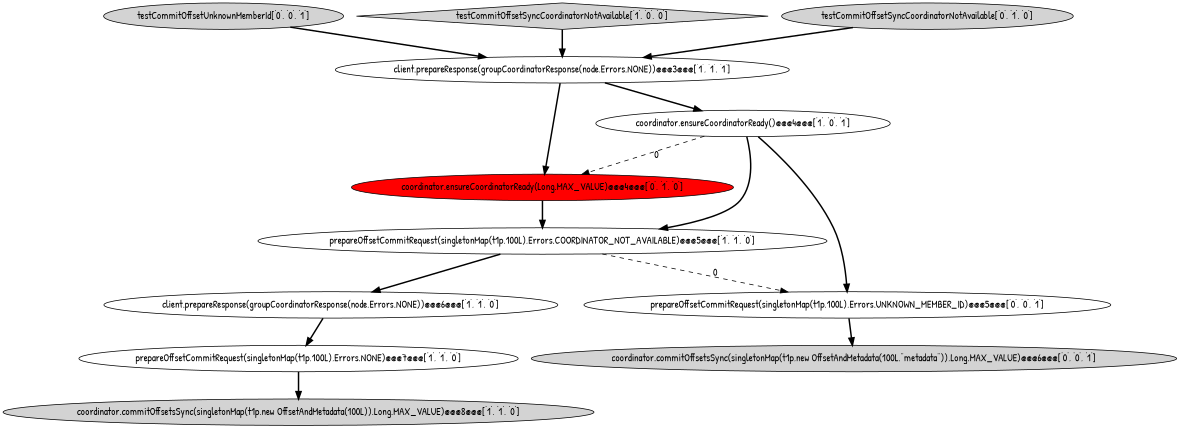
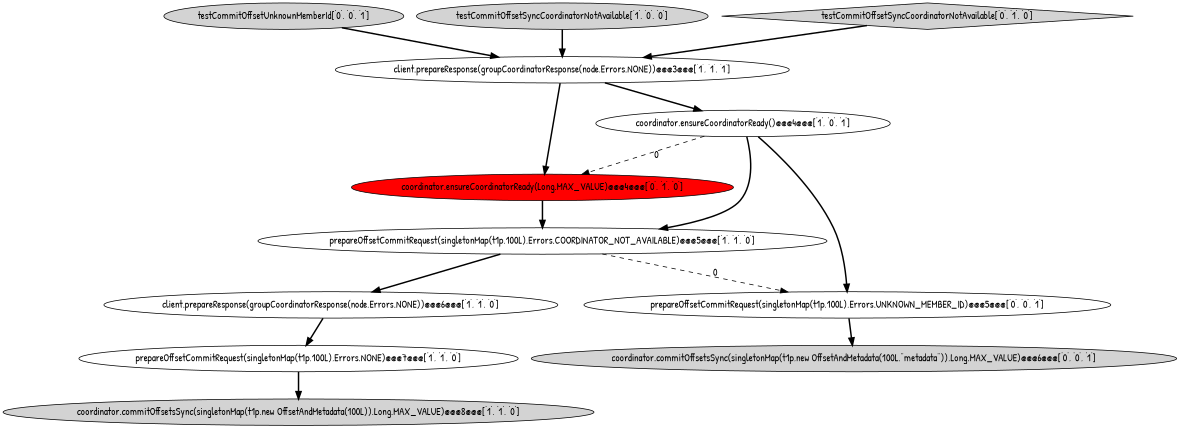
node "testCommitOffsetSyncCoordinatorNotAvailable['1', '0', '0']": shape diamond -> ellipse
node "testCommitOffsetSyncCoordinatorNotAvailable['0', '1', '0']": shape ellipse -> diamond
